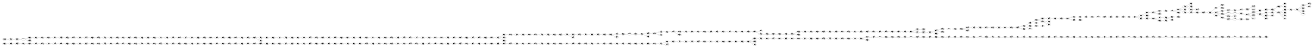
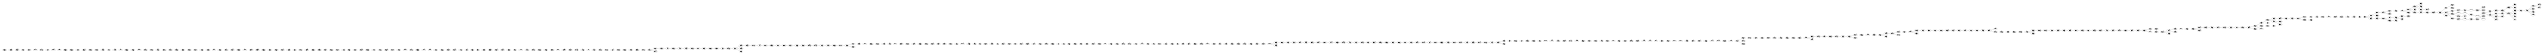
node "n_446": added
